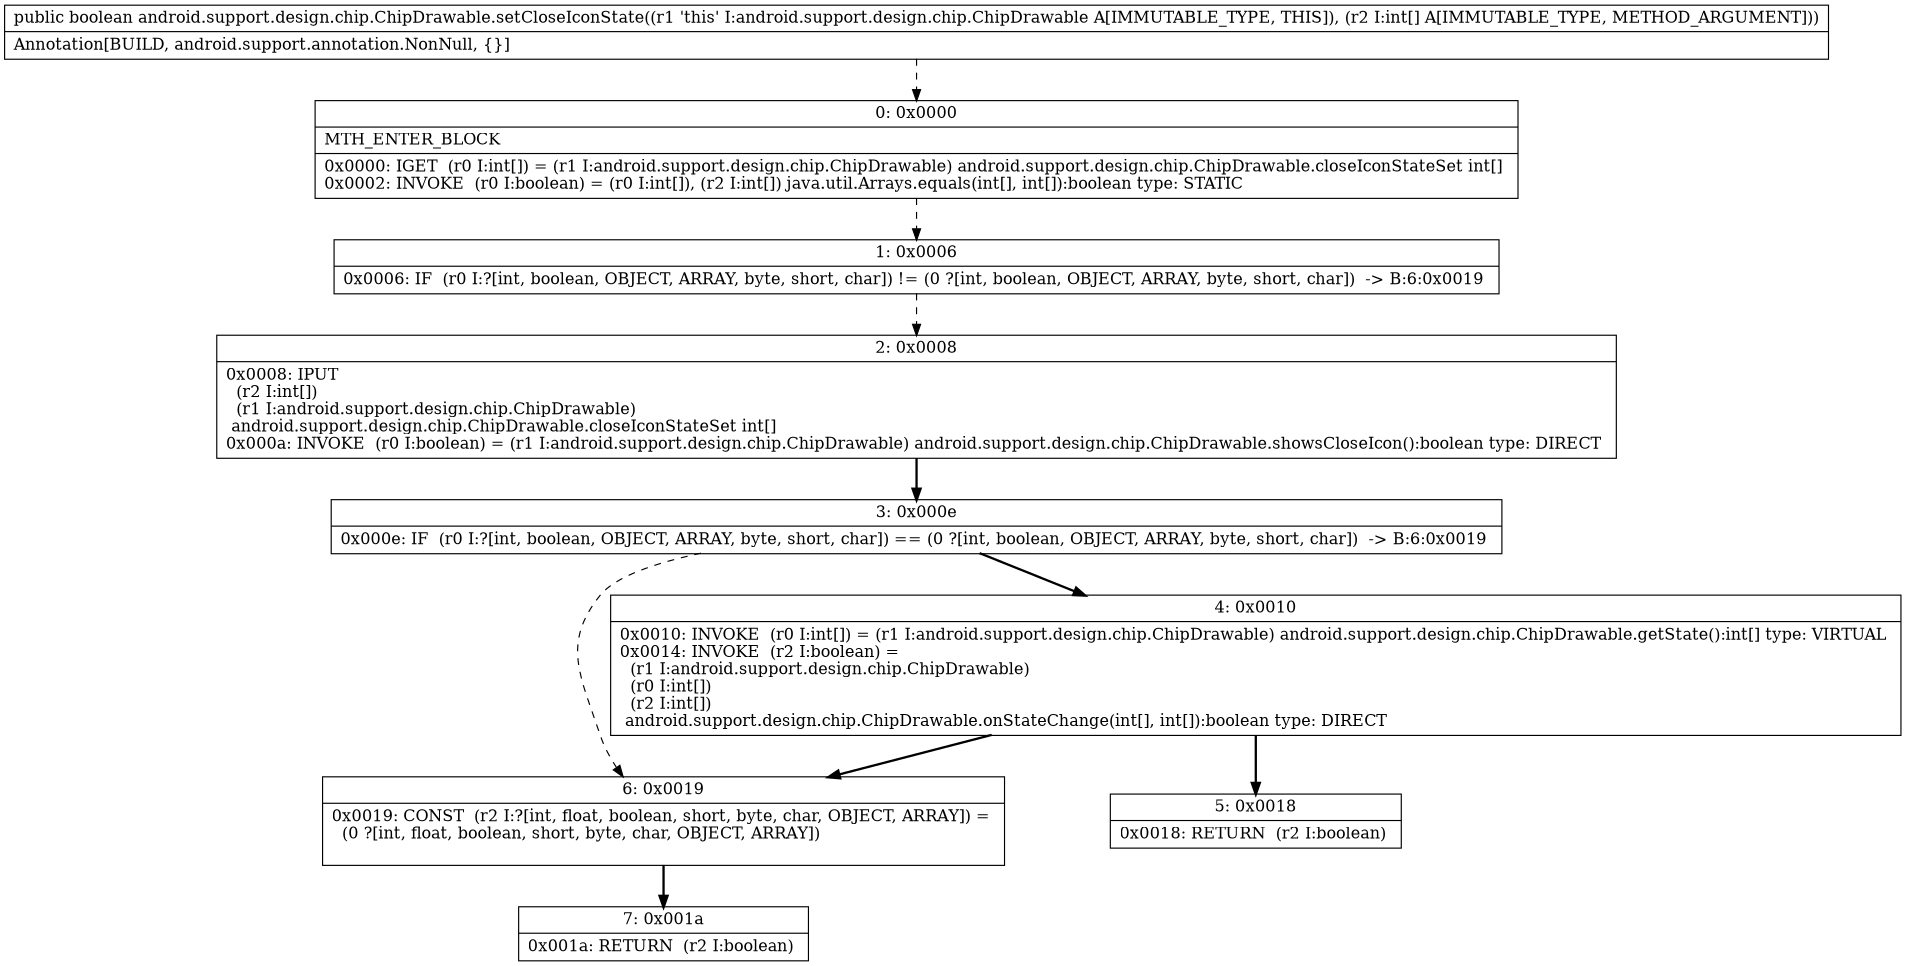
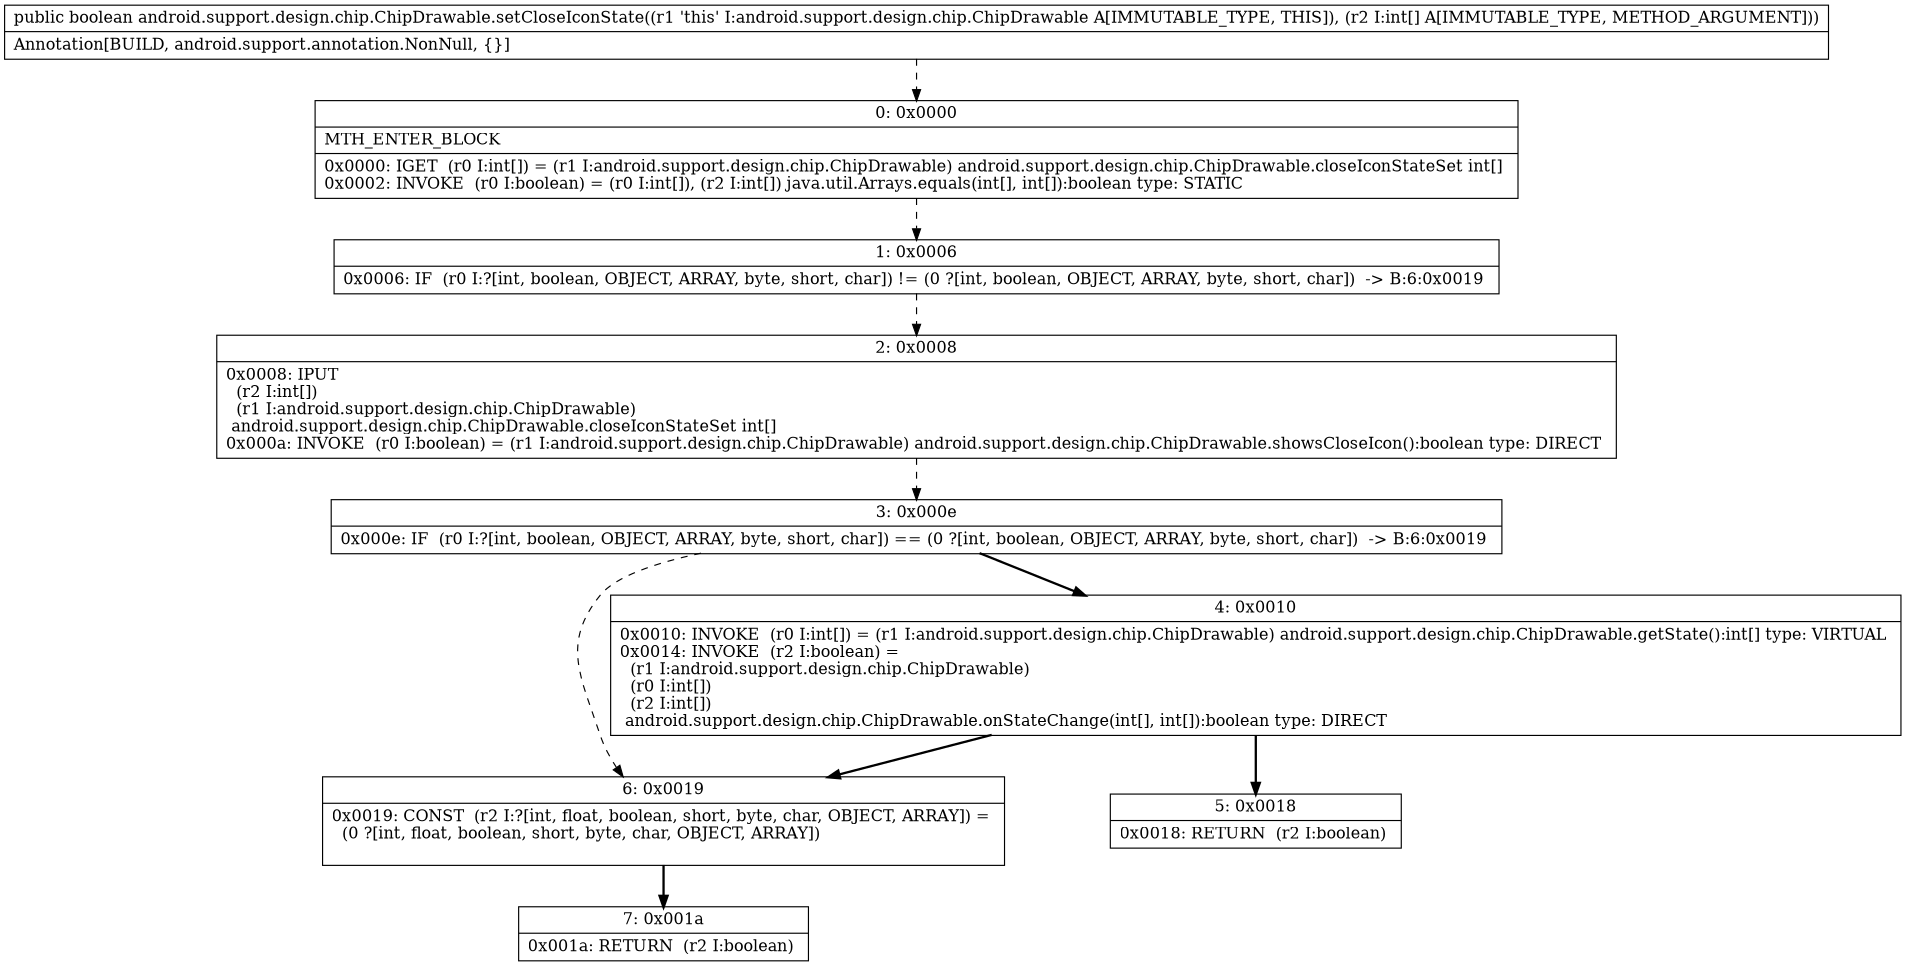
edge "2: 0x0008" -> "3: 0x000e": style bold -> dashed
